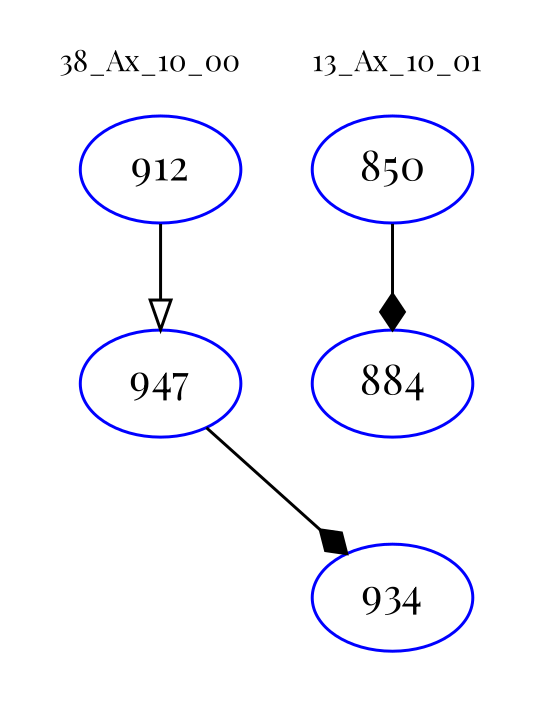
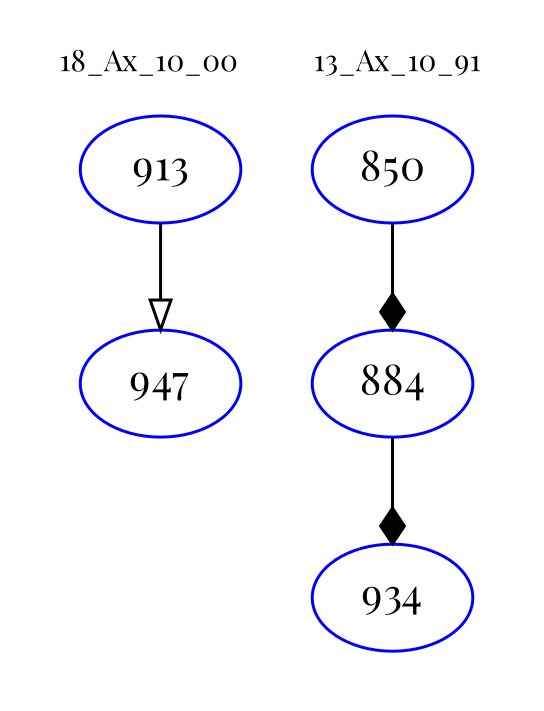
cluster "38_Ax_10_00": label "38_Ax_10_00" -> "18_Ax_10_00"
cluster "13_Ax_10_01": label "13_Ax_10_01" -> "13_Ax_10_91"
node "912": label "912" -> "913"
edge "947" -> "934": now "884" -> "934"
